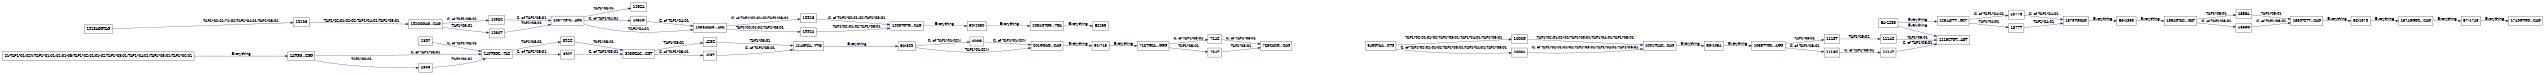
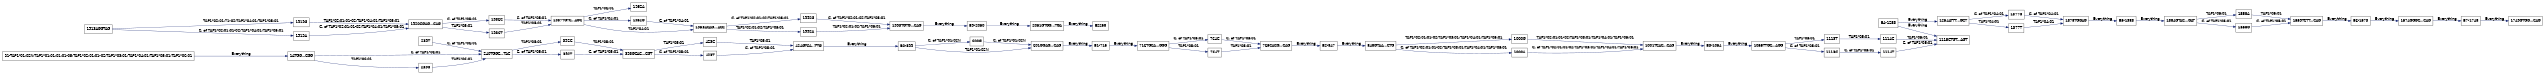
node "1919A": added
node "B2-847": added
